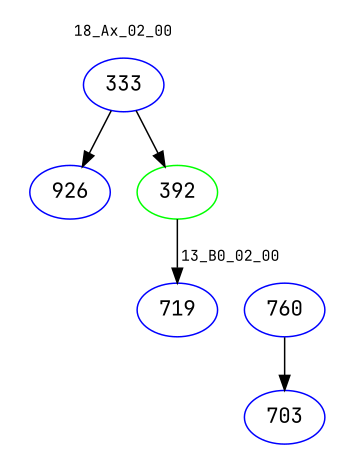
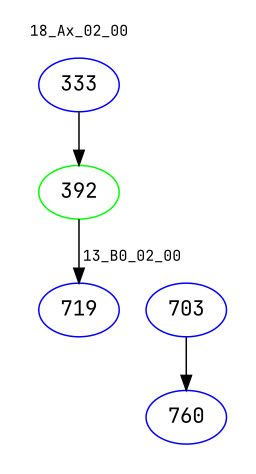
node "926": removed
edge "760" -> "703": reversed
